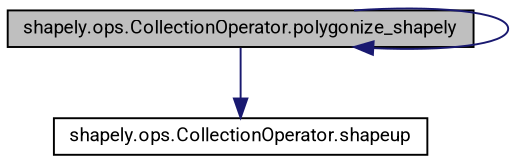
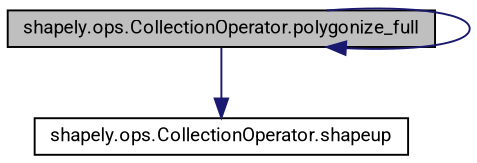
node "shapely.ops.CollectionOperator.polygonize_shapely": label "shapely.ops.CollectionOperator.polygonize_shapely" -> "shapely.ops.CollectionOperator.polygonize_full"
